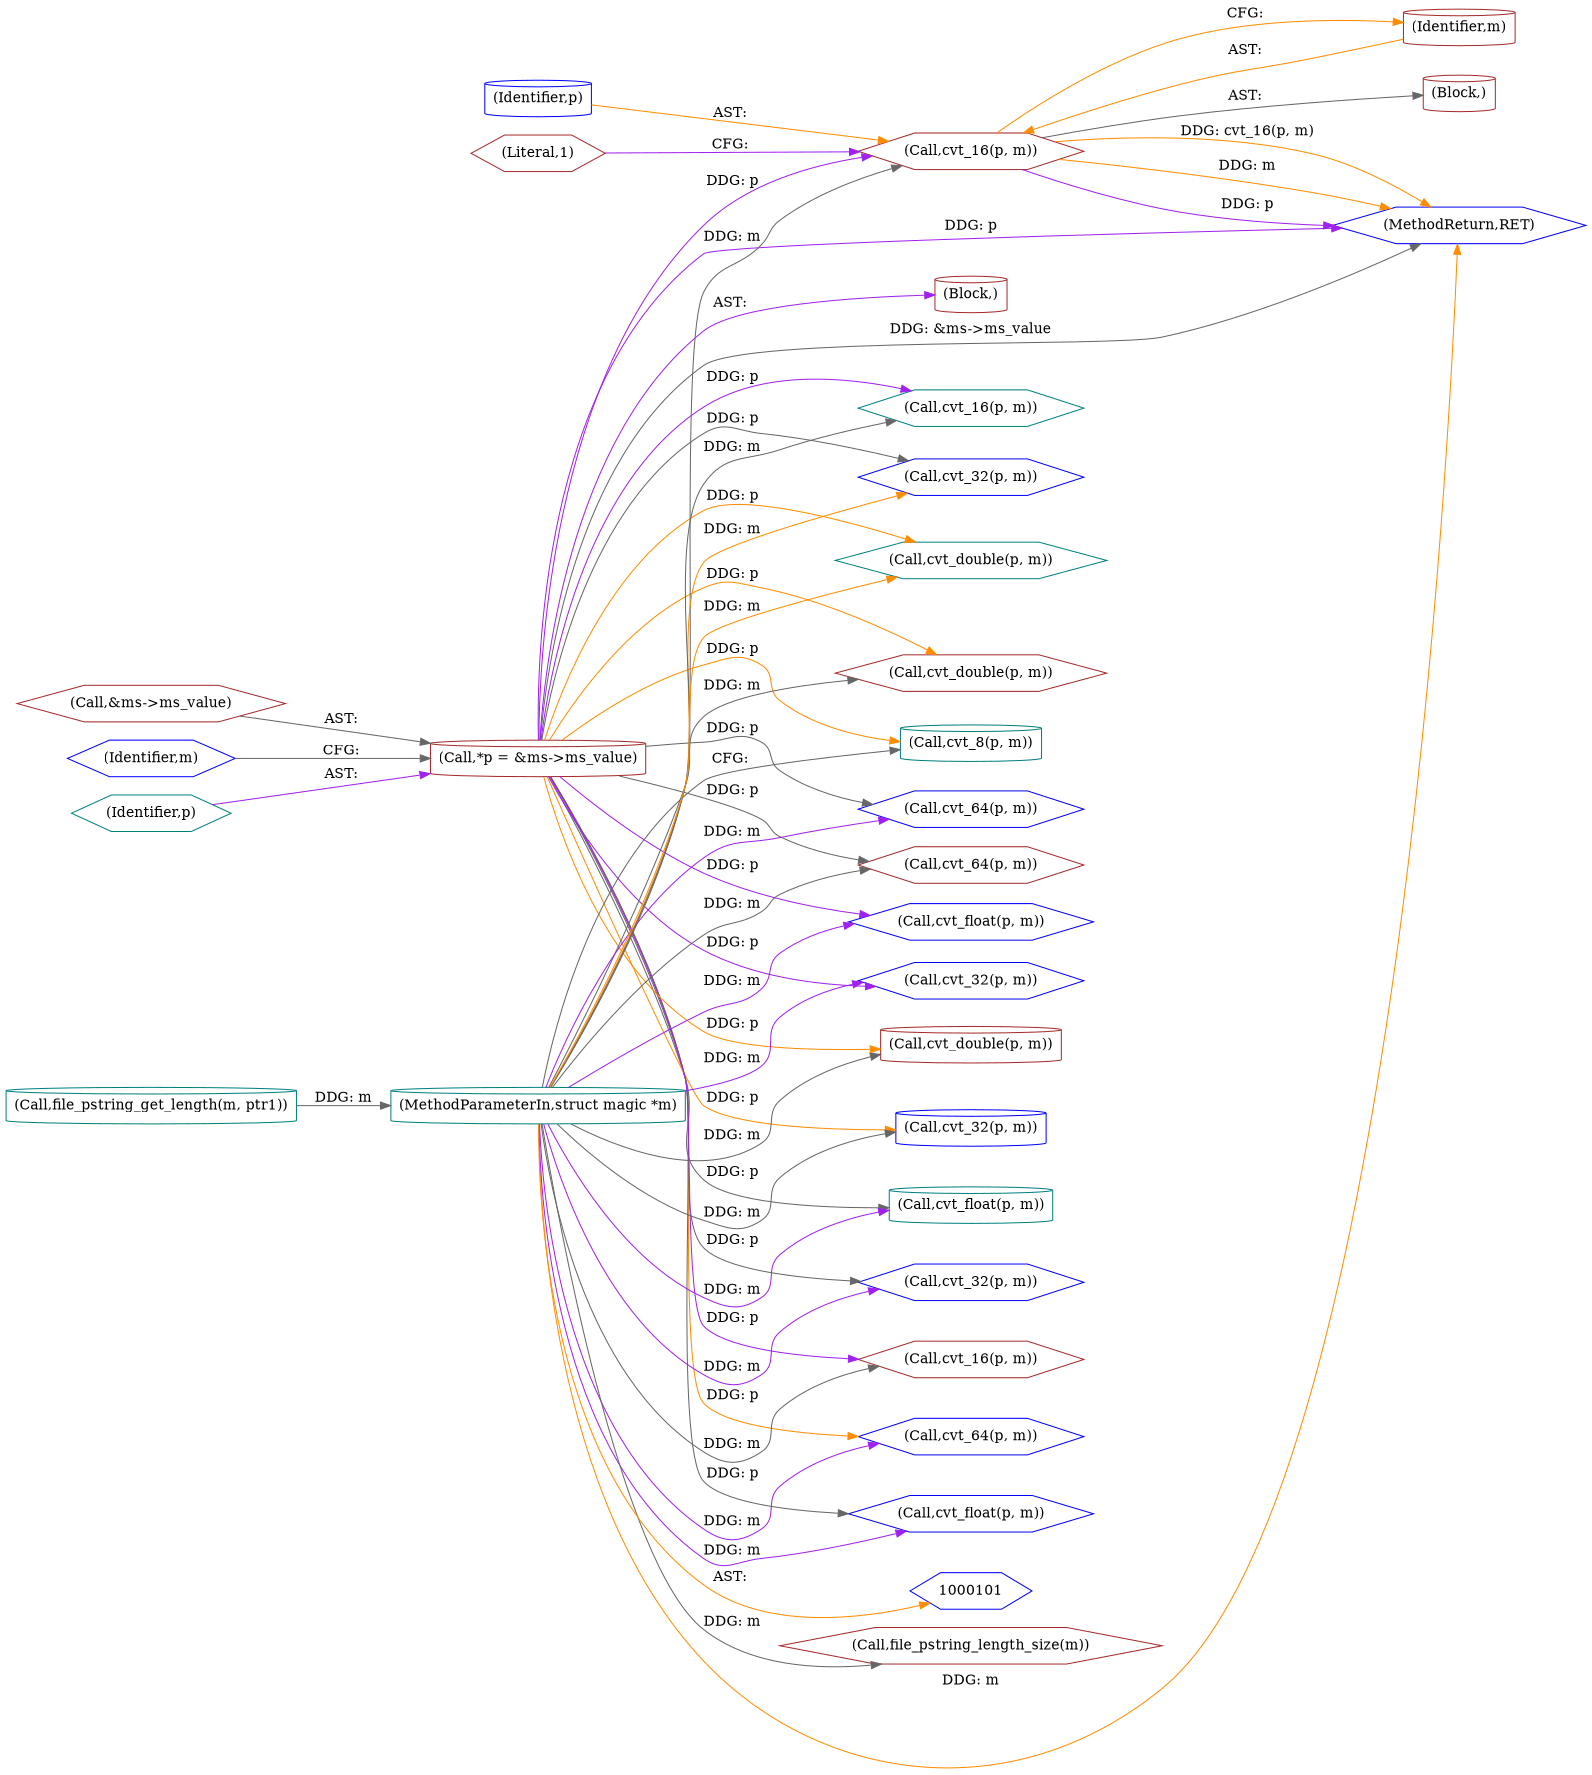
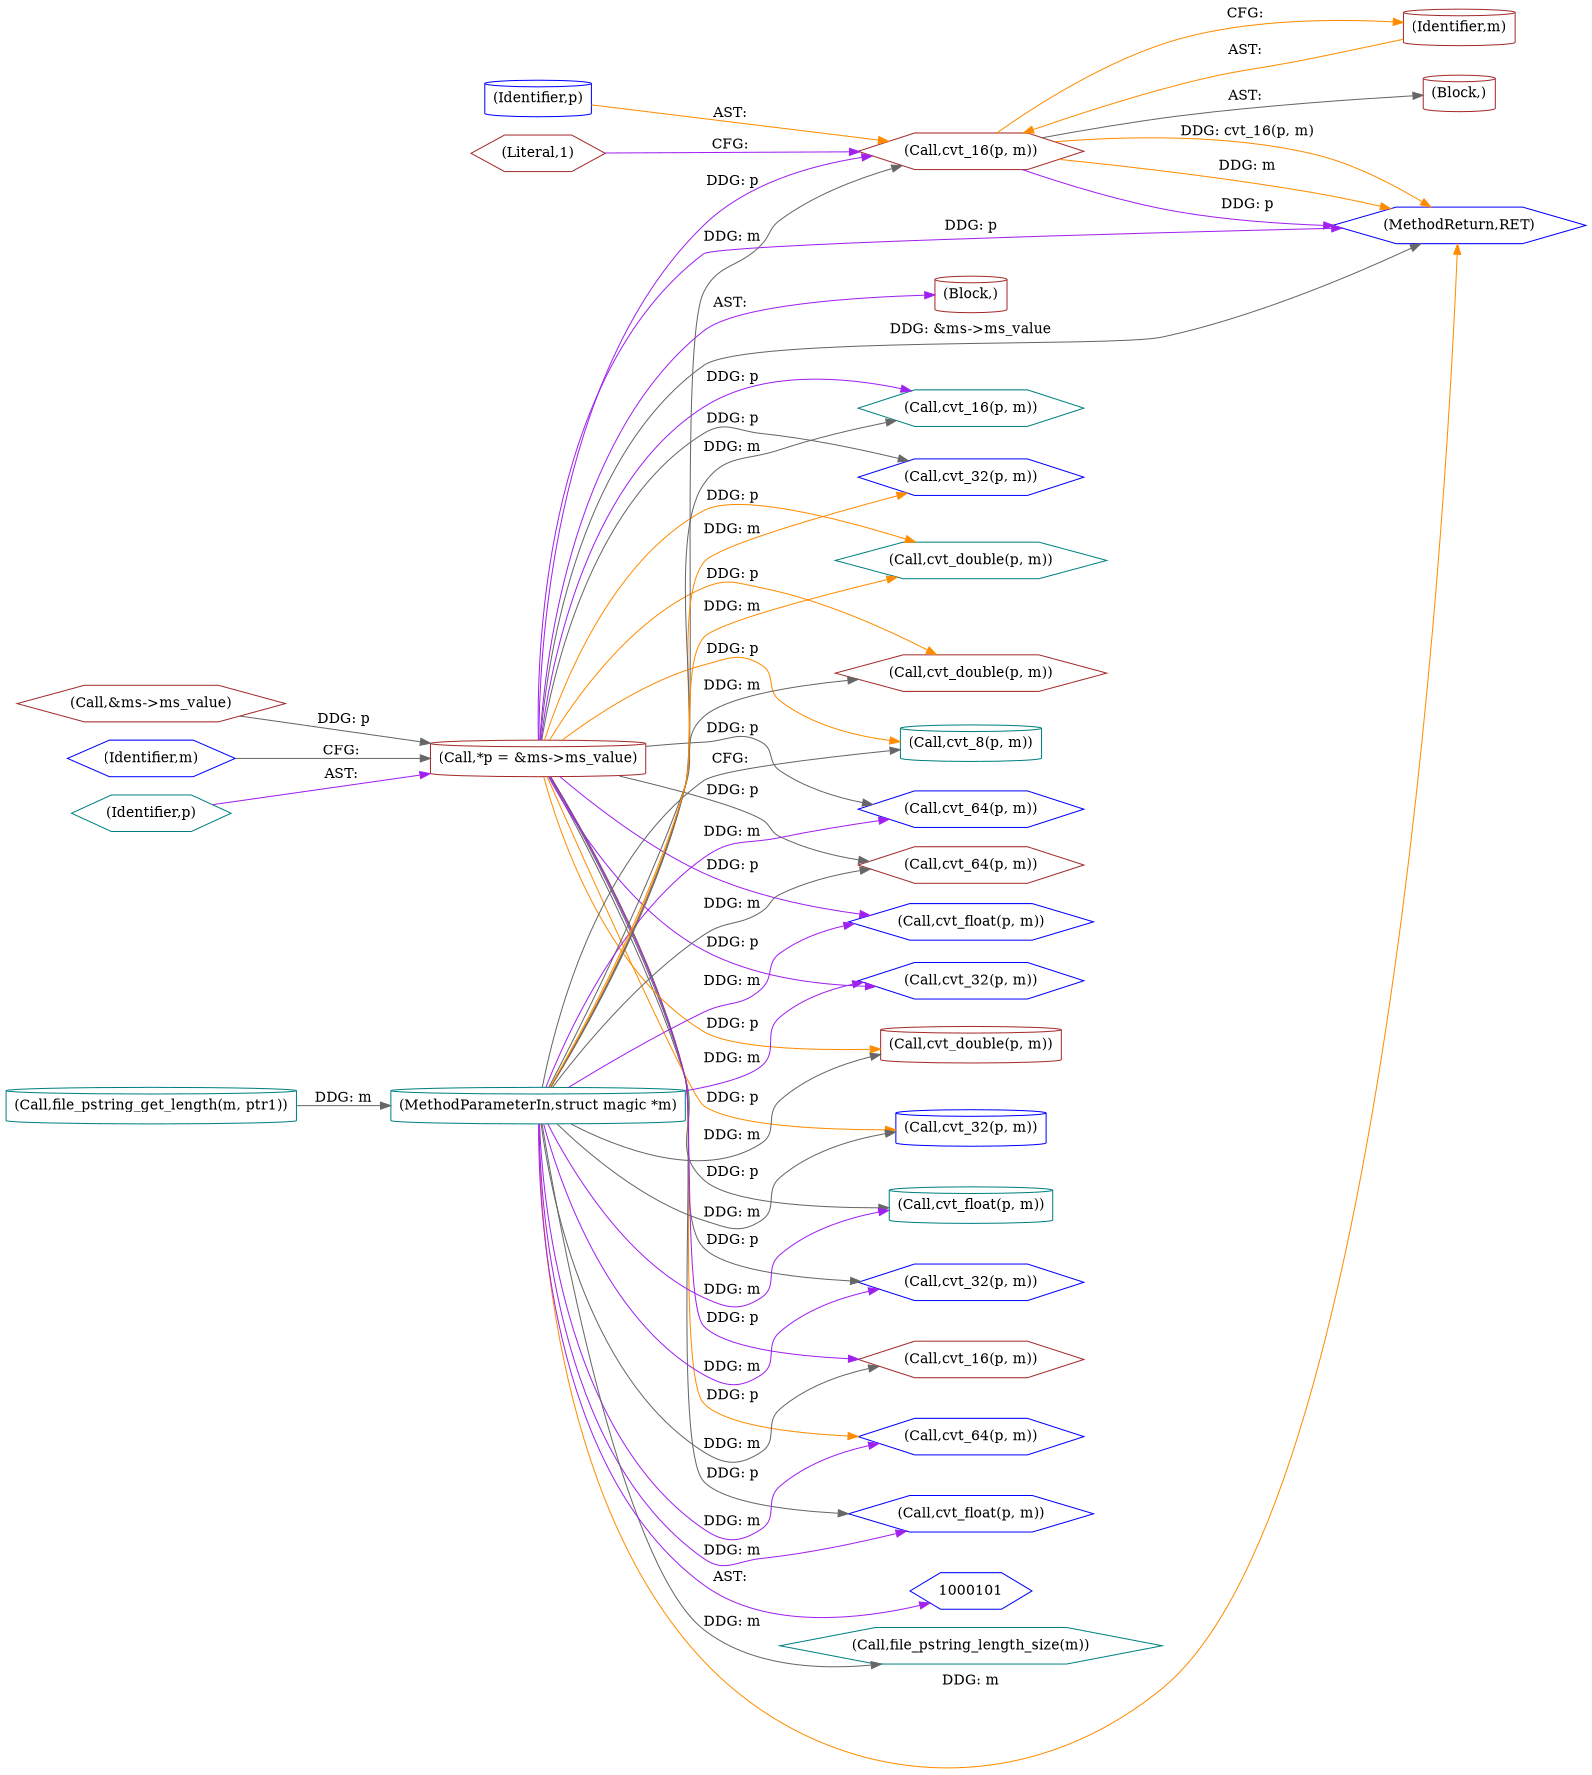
edge "(Call,&ms->ms_value)" -> "(Call,*p = &ms->ms_value)": label "AST: " -> "DDG: p"
edge "(MethodParameterIn,struct magic *m)" -> "1000101": color darkorange -> purple
node "(Call,file_pstring_length_size(m))": color brown -> teal
